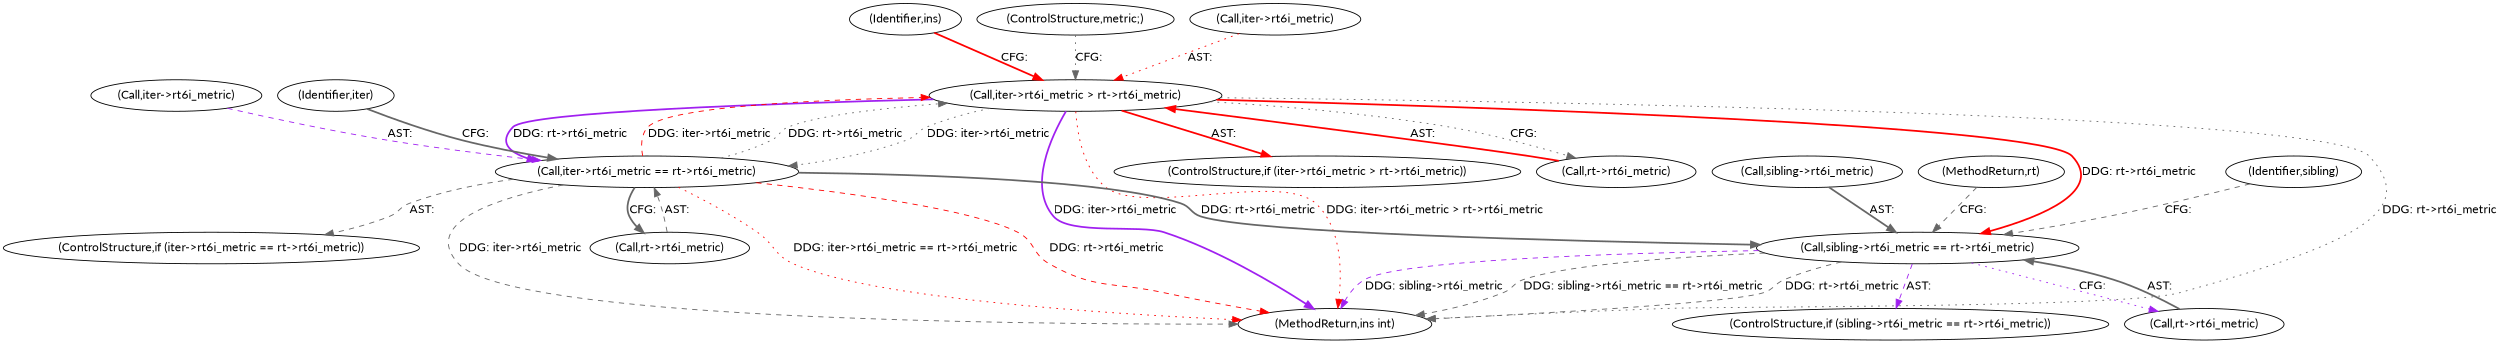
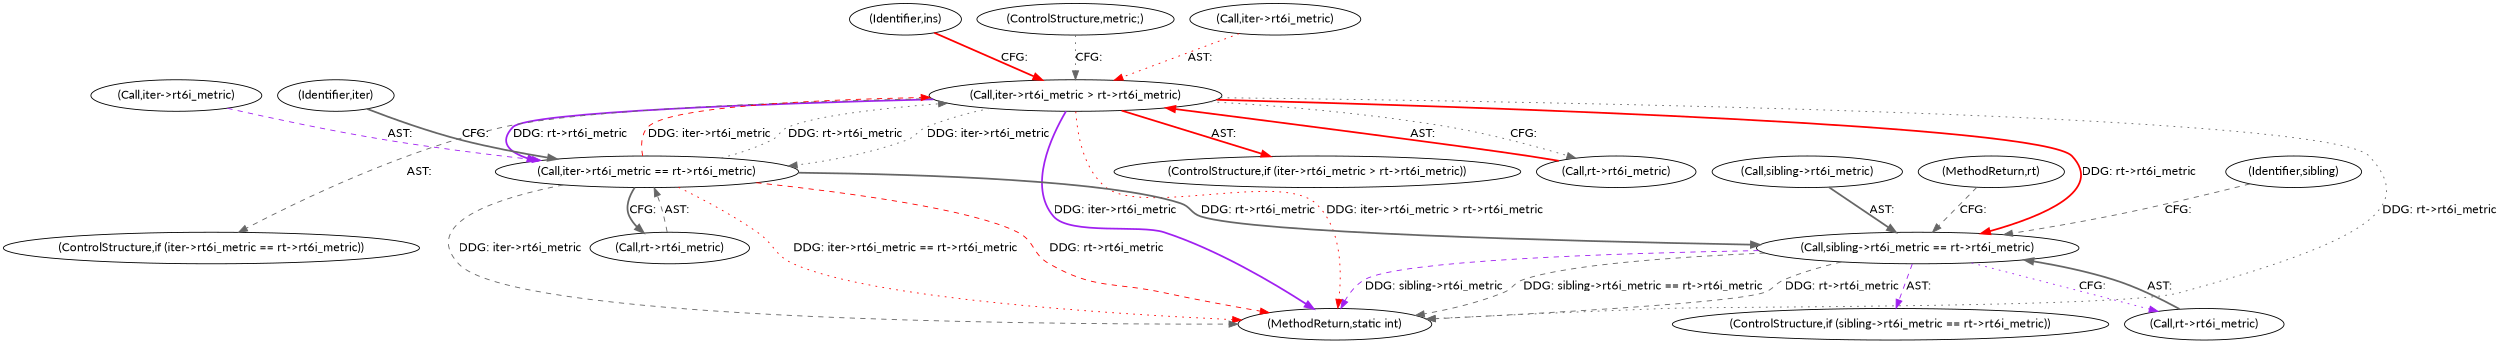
edge "(Call,iter->rt6i_metric == rt->rt6i_metric)" -> "(ControlStructure,if (iter->rt6i_metric == rt->rt6i_metric))": now "(Call,iter->rt6i_metric > rt->rt6i_metric)" -> "(ControlStructure,if (iter->rt6i_metric == rt->rt6i_metric))"
node "(MethodReturn,ins int)": label "(MethodReturn,ins int)" -> "(MethodReturn,static int)"
